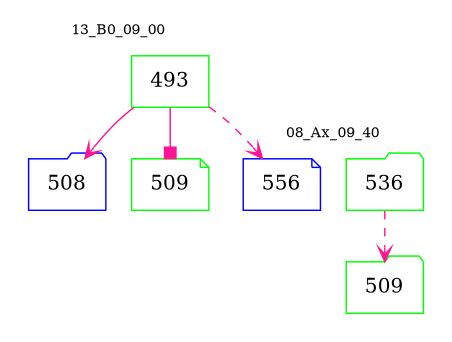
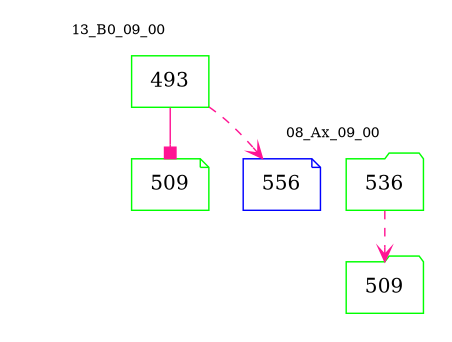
cluster "08_Ax_09_40": label "08_Ax_09_40" -> "08_Ax_09_00"
node "508": removed
